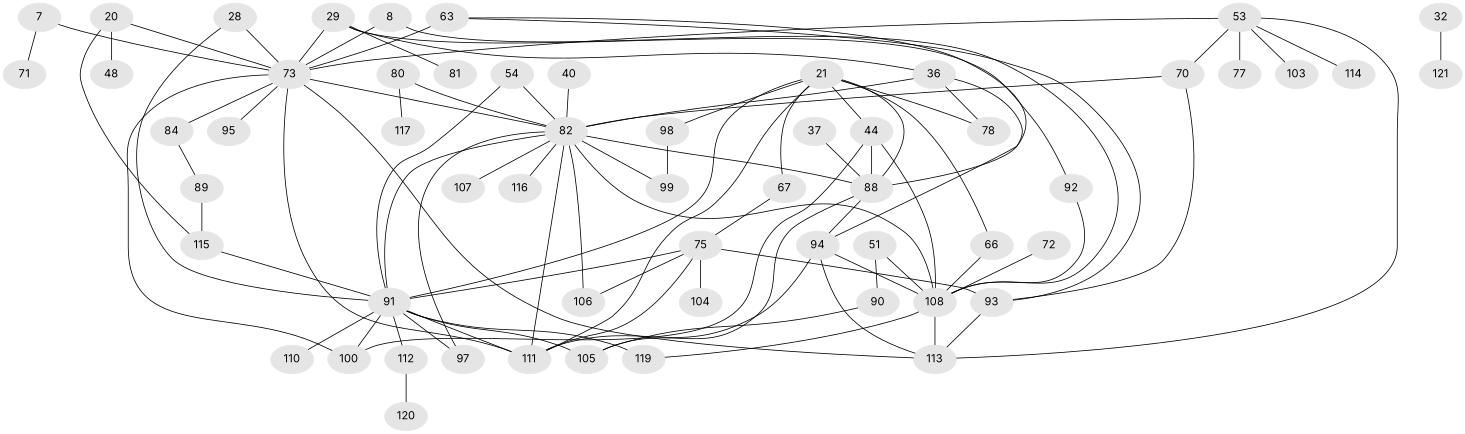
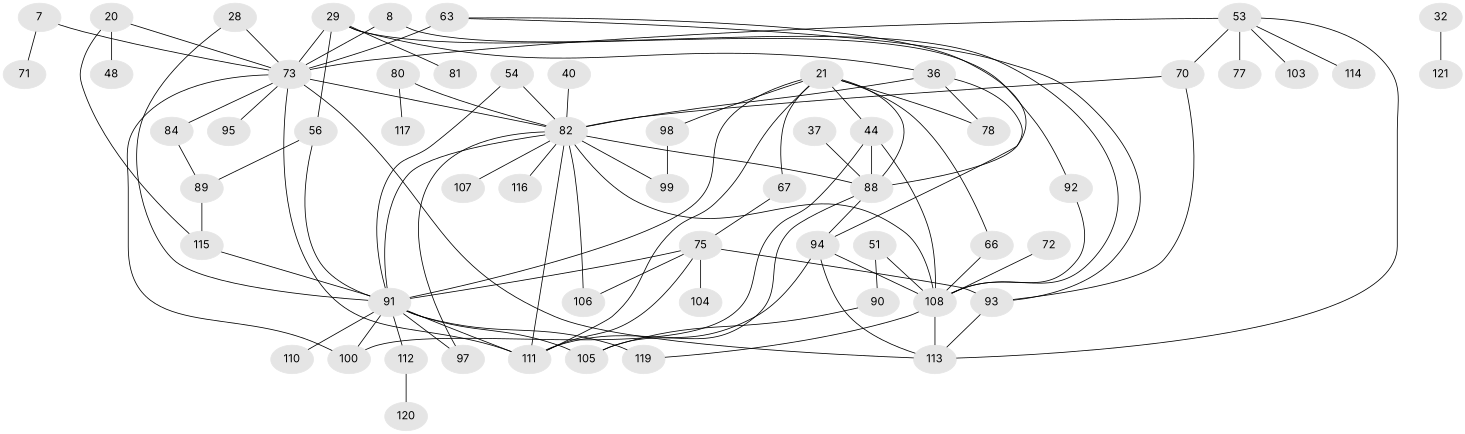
node "56": added
